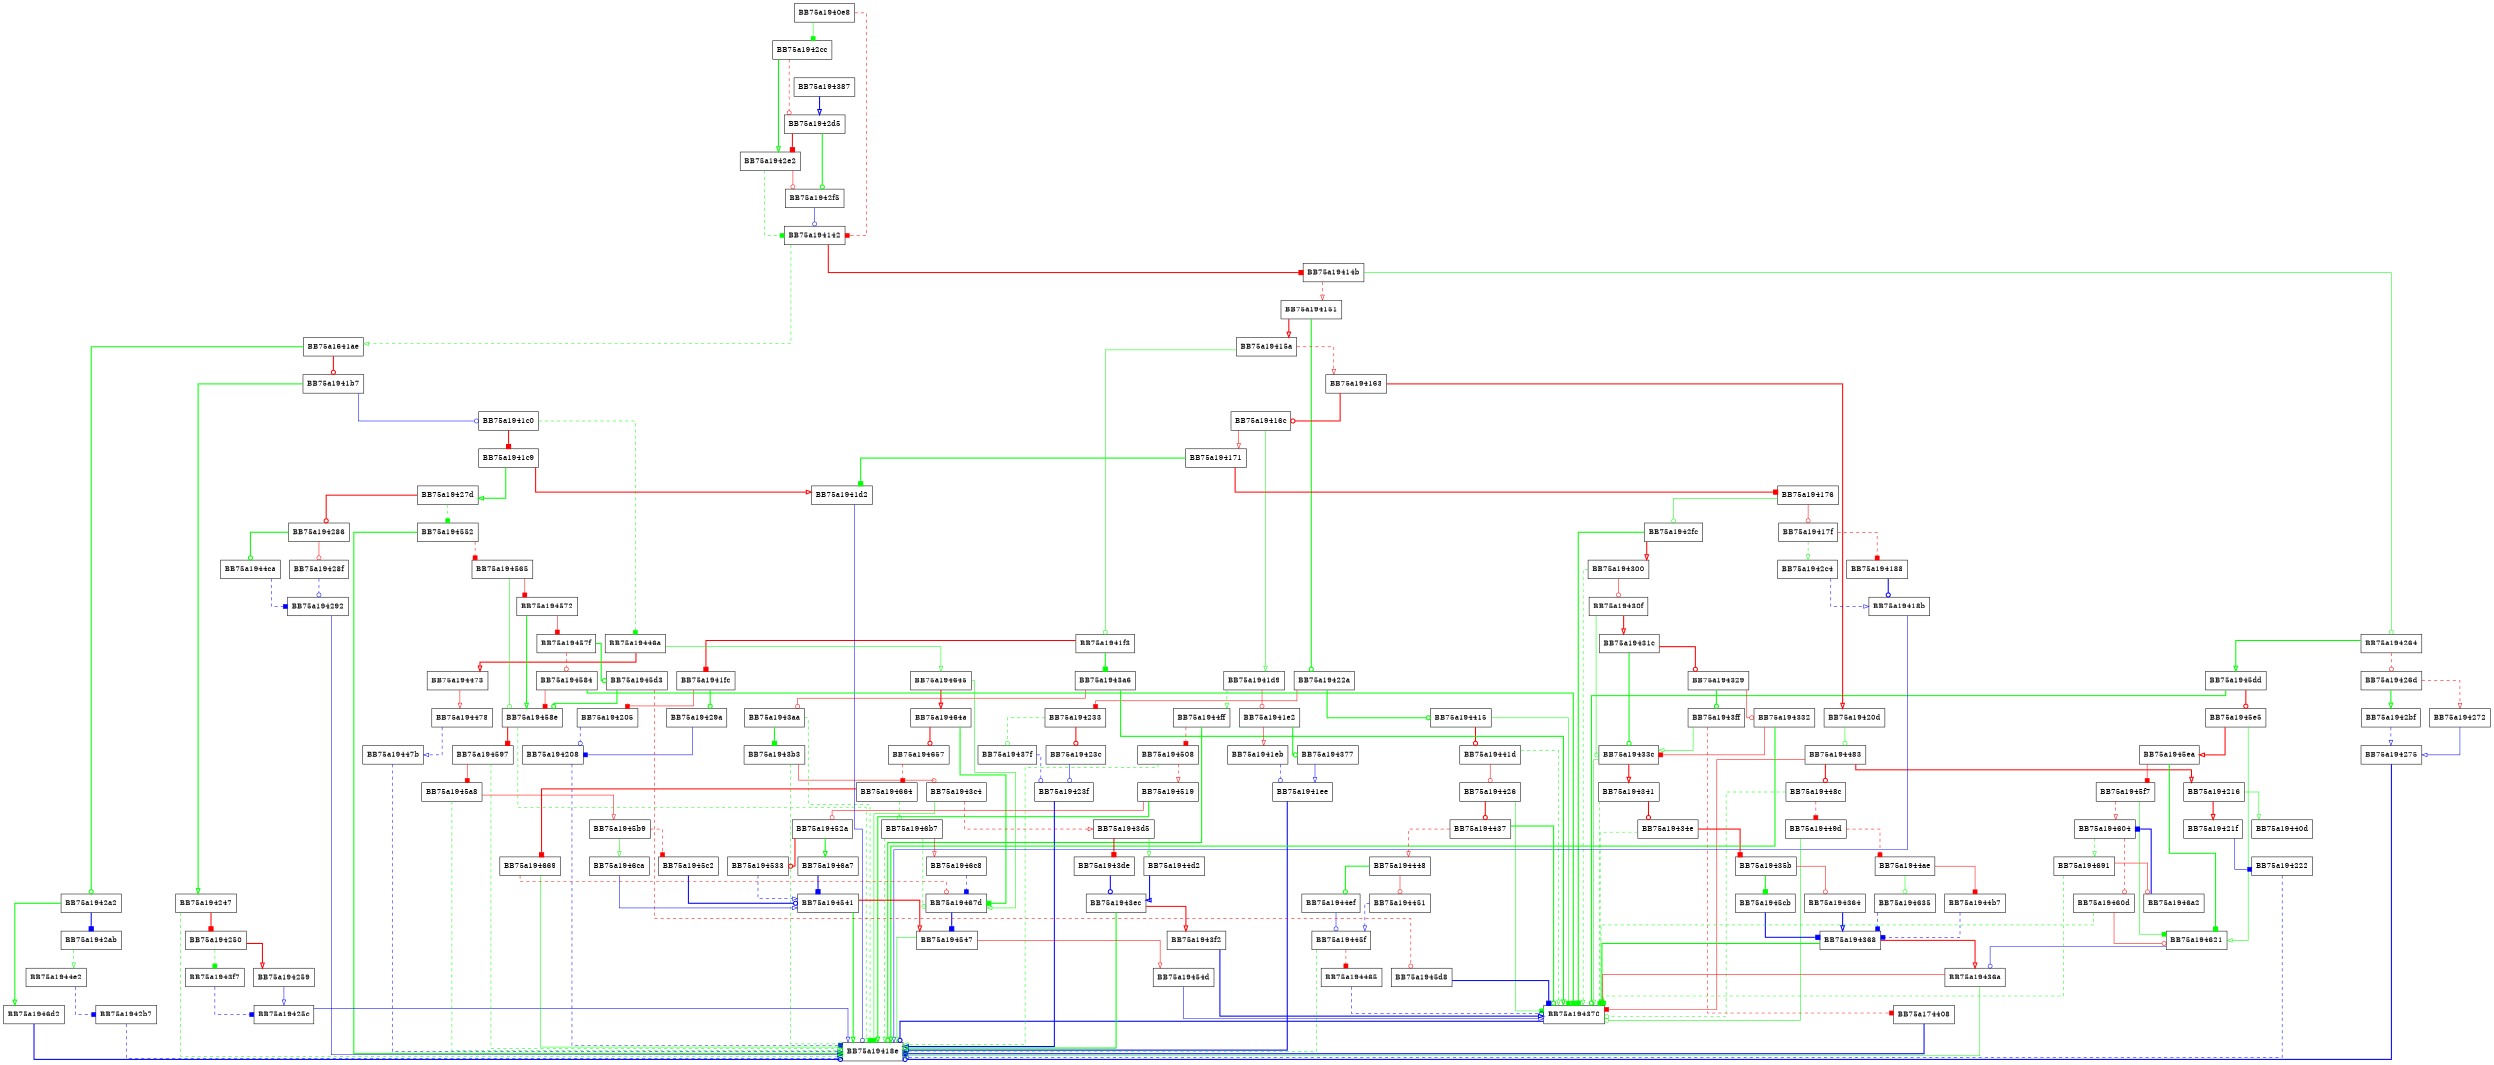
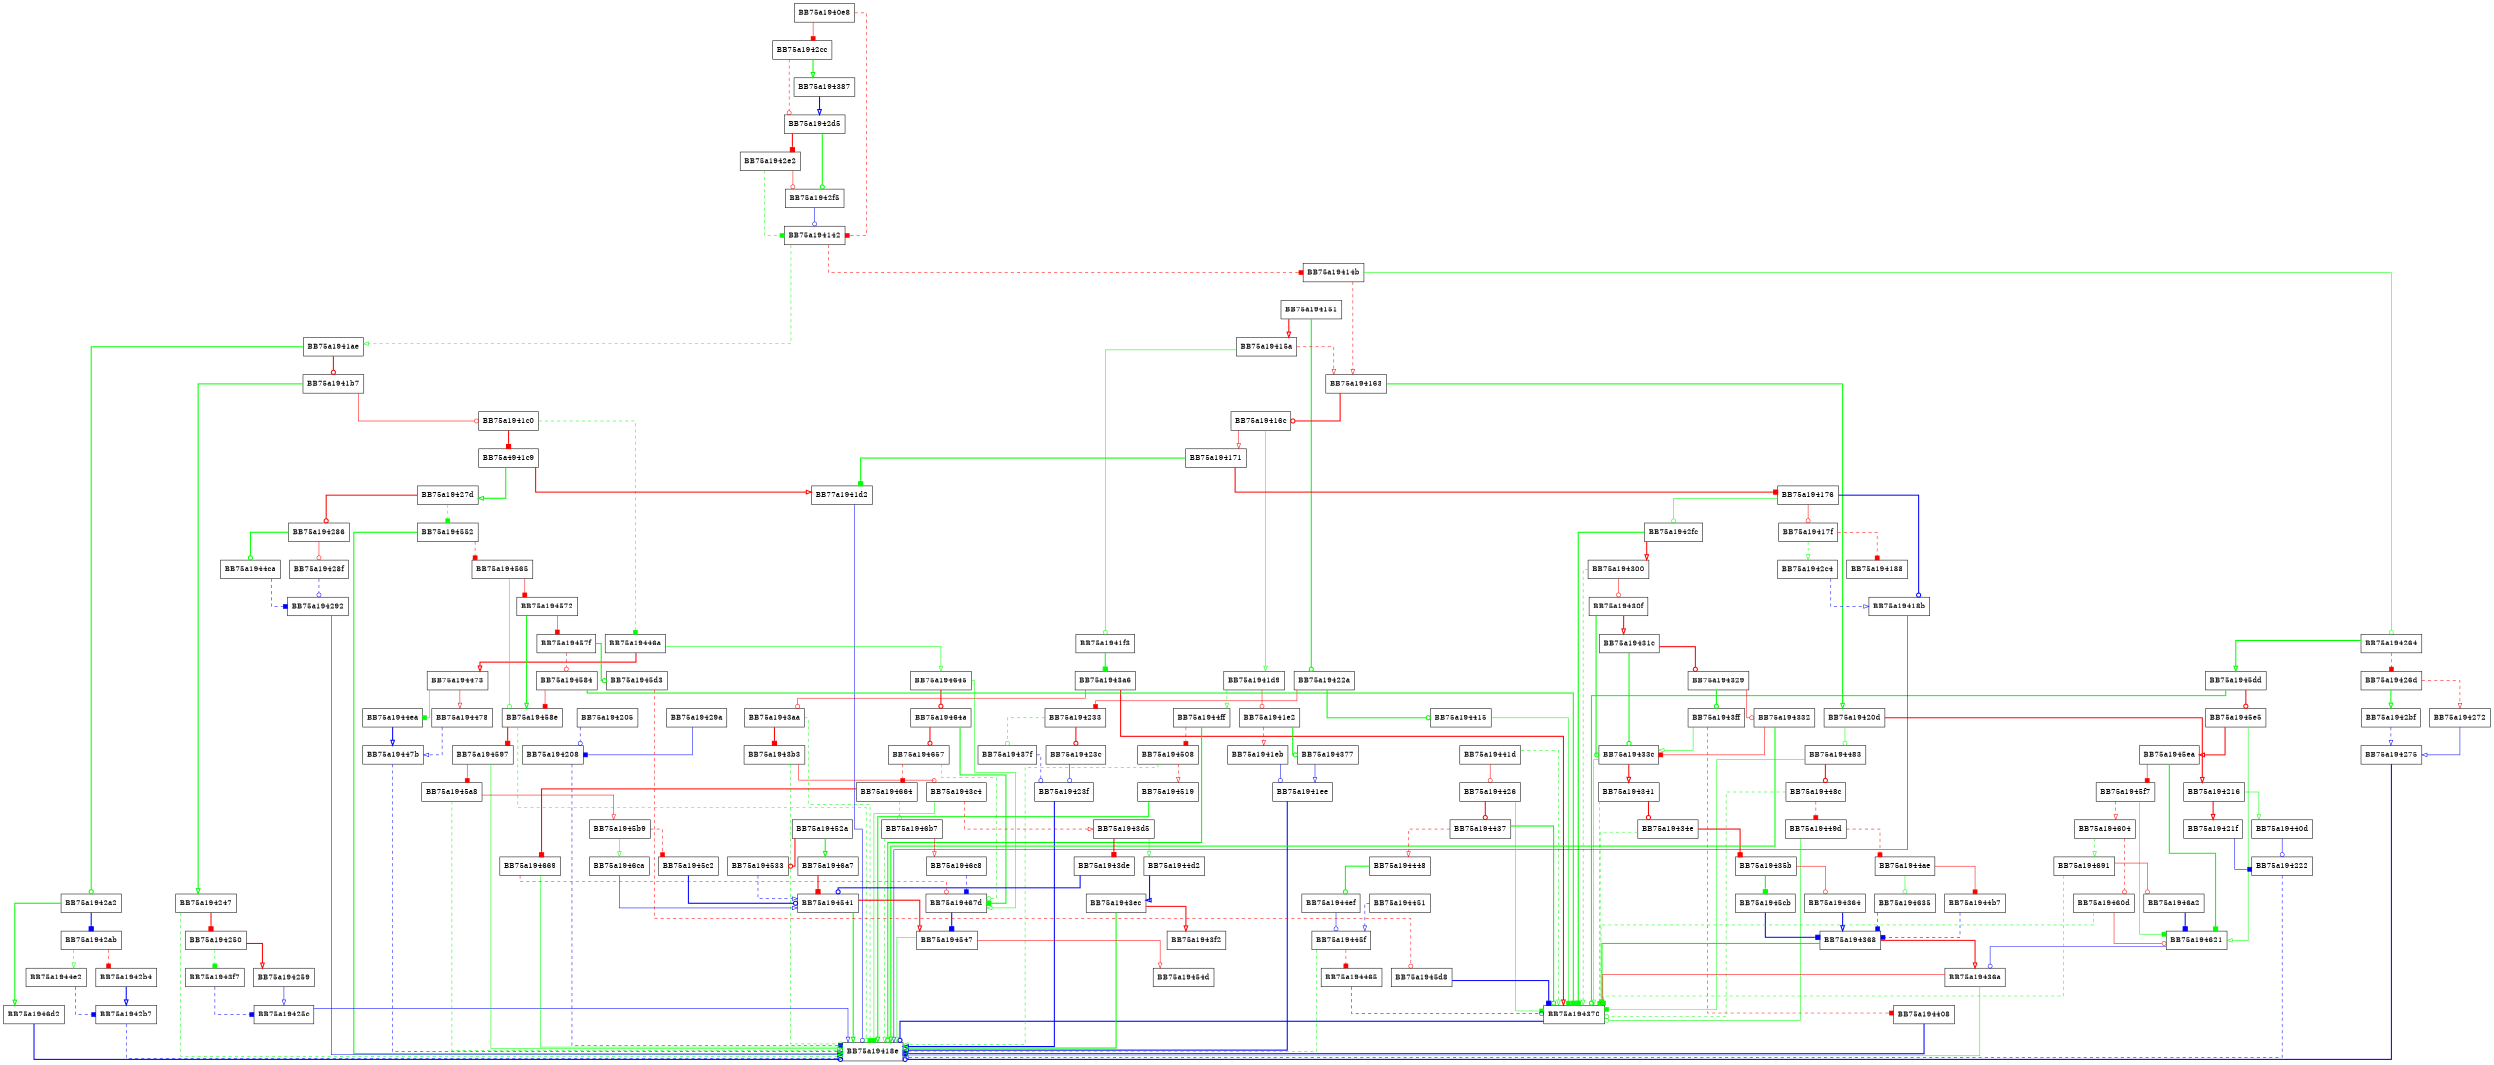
edge "BB75a1940e8" -> "BB75a1942cc": color green -> red
edge "BB75a1942cc" -> "BB75a1942e2": now "BB75a1942cc" -> "BB75a194387"
edge "BB75a194142" -> "BB75a19414b": style bold -> dashed
edge "BB75a19414b" -> "BB75a194151": now "BB75a19414b" -> "BB75a194163"
node "BB75a1641ae": label "BB75a1641ae" -> "BB75a1941ae"
edge "BB75a194163" -> "BB75a19420d": color red -> green
edge "BB75a1941b7" -> "BB75a1941c0": color blue -> red
node "BB75a1941c9": label "BB75a1941c9" -> "BB75a4941c9"
node "BB75a1941d2": label "BB75a1941d2" -> "BB77a1941d2"
edge "BB75a194188" -> "BB75a19418b": now "BB75a194176" -> "BB75a19418b"
edge "BB75a194264" -> "BB75a19426d": arrowhead odot -> box
node "BB75a1941fc": removed
edge "BB75a19430f" -> "BB75a19433c": style solid -> bold
edge "BB75a194645" -> "BB75a19464a": arrowhead onormal -> odot
edge "BB75a1945d3" -> "BB75a19458e": removed
node "BB75a1944ea": added
edge "BB75a1941e2" -> "BB75a1941eb": style solid -> dashed
edge "BB75a194415" -> "BB75a19441d": removed
edge "BB75a1943aa" -> "BB75a1943b3": color green -> red
edge "BB75a1943a6" -> "BB75a194370": color green -> red
edge "BB75a194483" -> "BB75a194216": now "BB75a19420d" -> "BB75a194216"
edge "BB75a1941eb" -> "BB75a1941ee": style dashed -> solid
edge "BB75a194519" -> "BB75a19452a": removed
edge "BB75a19440d" -> "BB75a194222": added
edge "BB75a1946a2" -> "BB75a194604": now "BB75a1946a2" -> "BB75a194621"
edge "BB75a1946b7" -> "BB75a19467d": now "BB75a194657" -> "BB75a19467d"
edge "BB75a1943de" -> "BB75a1943ec": now "BB75a1943de" -> "BB75a194541"
edge "BB75a194448" -> "BB75a194451": removed
edge "BB75a1946a7" -> "BB75a194541": color blue -> red
edge "BB75a194483" -> "BB75a194370": color red -> green
node "BB75a1942b4": added
node "BB75a174408": label "BB75a174408" -> "BB75a194408"
edge "BB75a1943f2" -> "BB75a194370": removed
edge "BB75a19454d" -> "BB75a194370": removed
edge "BB75a194597" -> "BB75a19418e": style dashed -> solid
